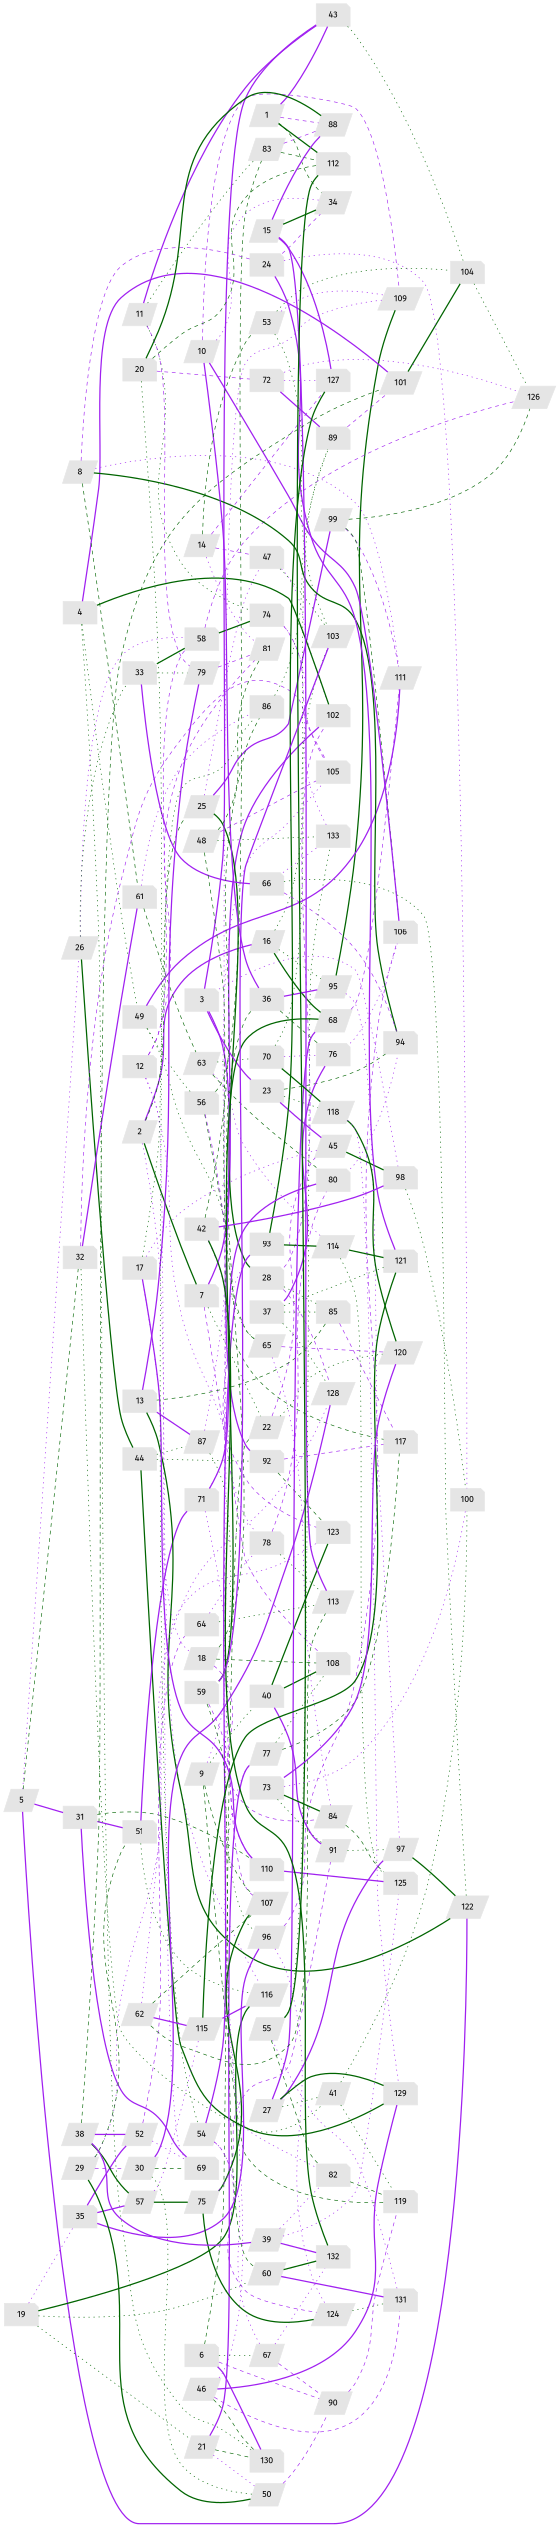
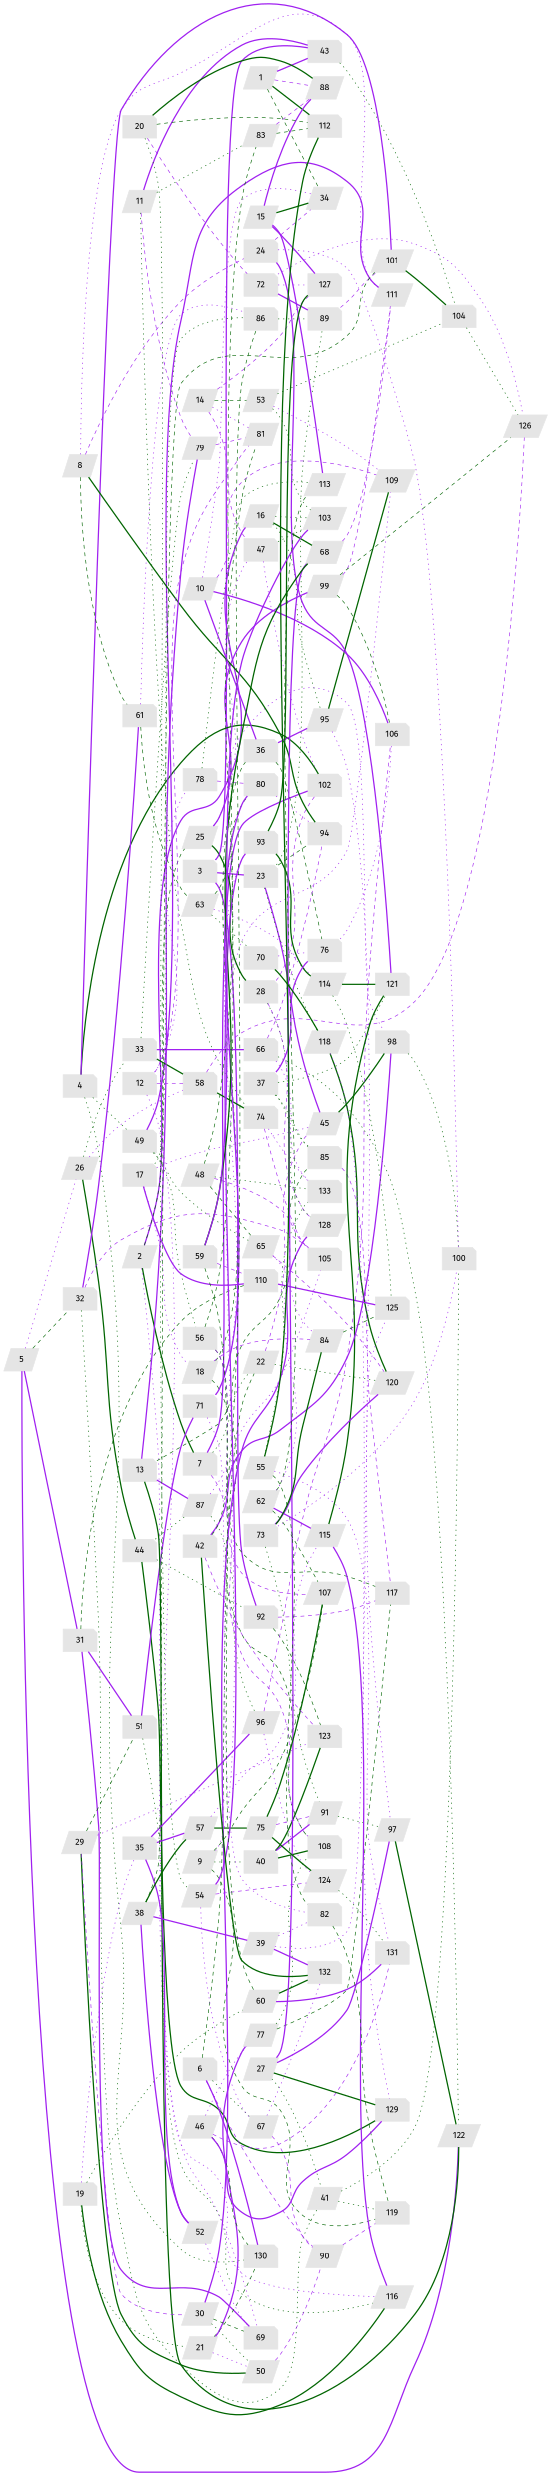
edge "89" -- "70": now "89" -- "23"
node "64": removed
